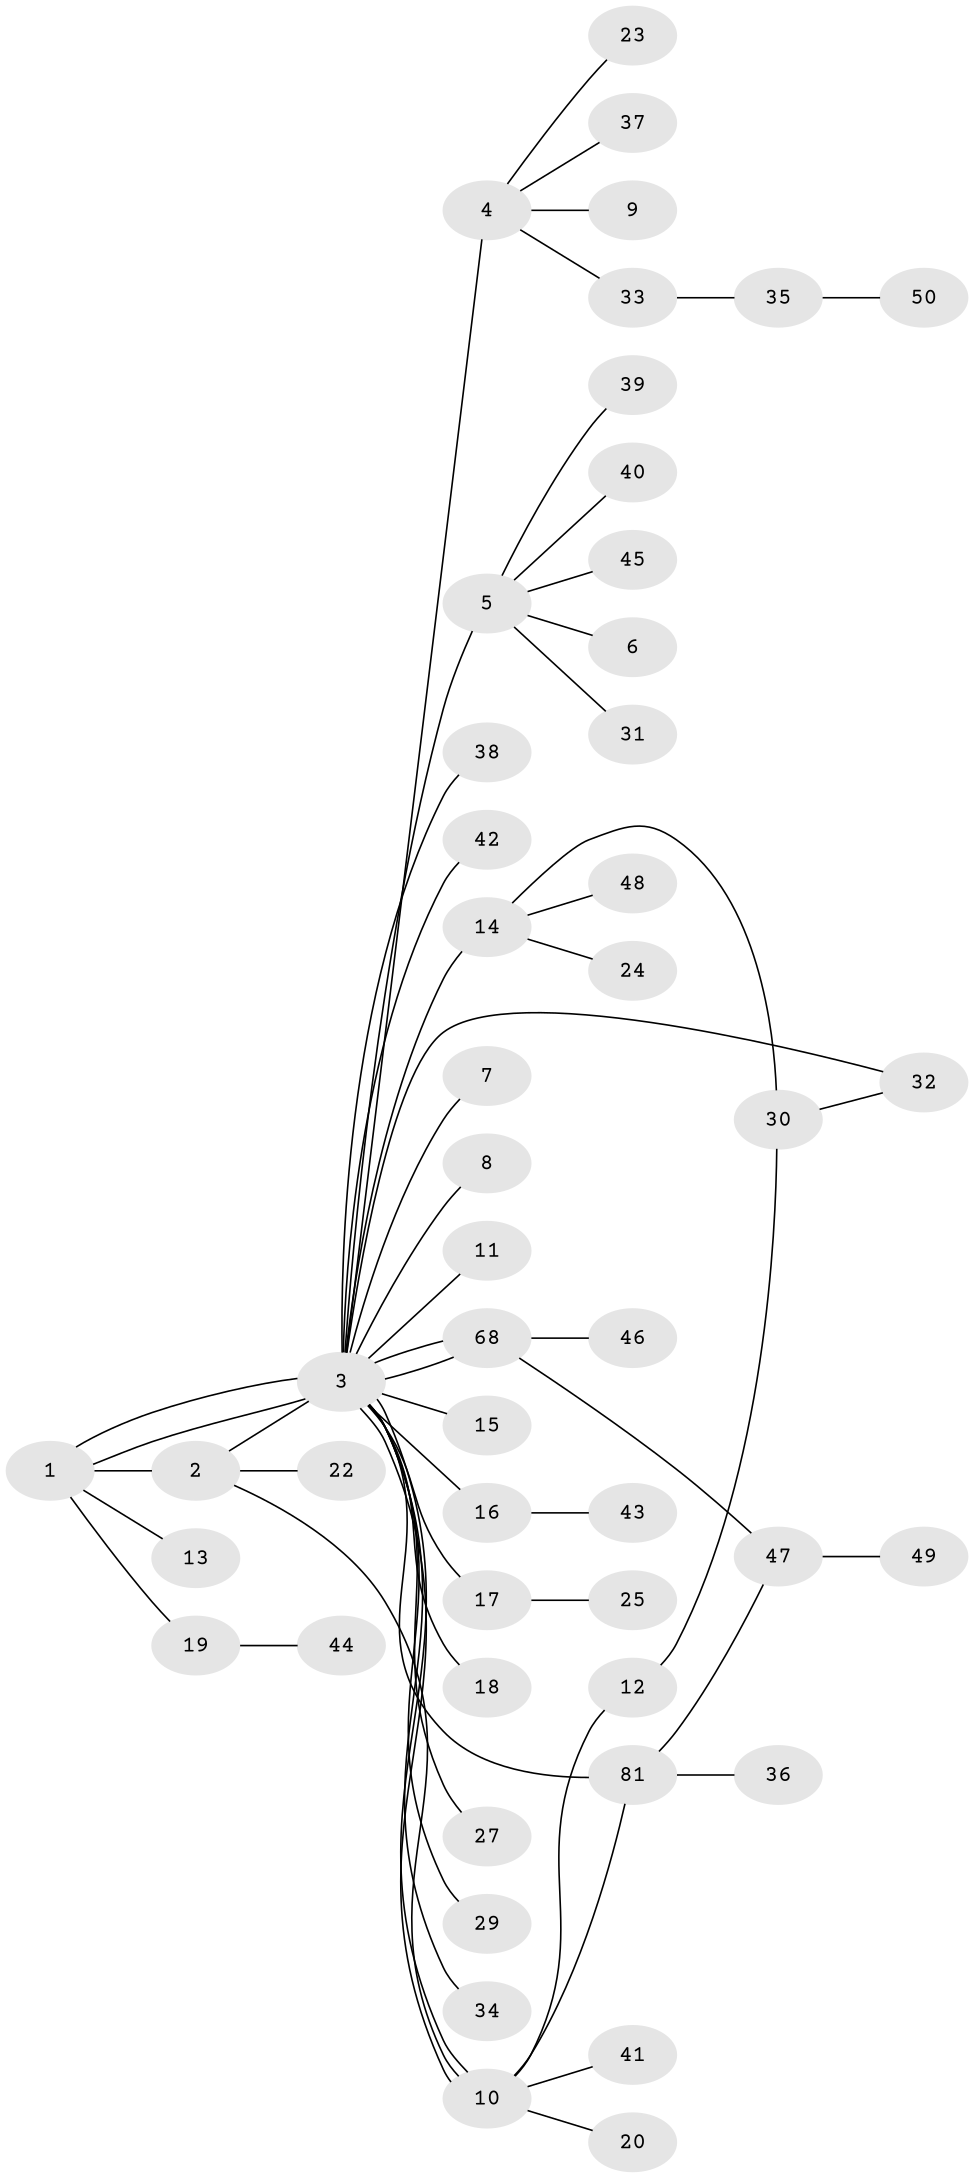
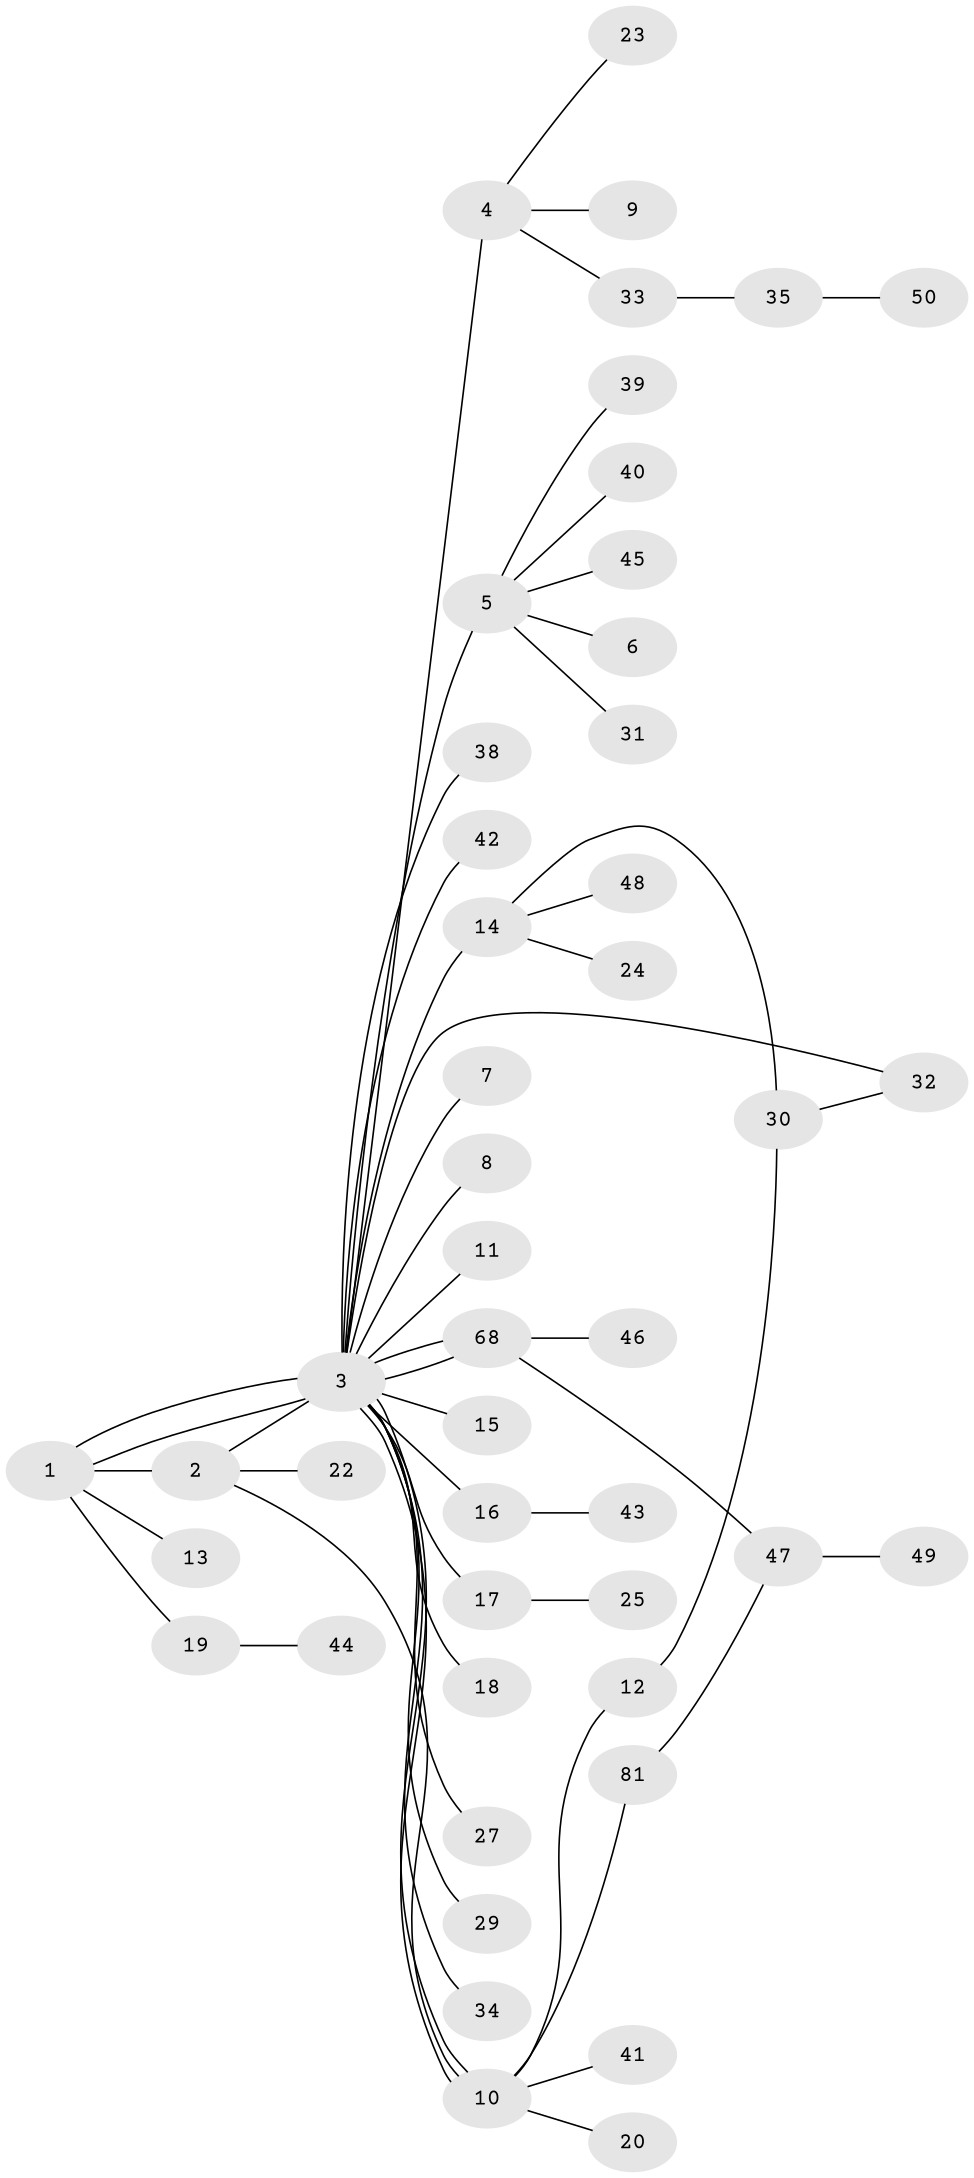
node "37": removed
edge "3" -- "81": removed
node "36": removed
